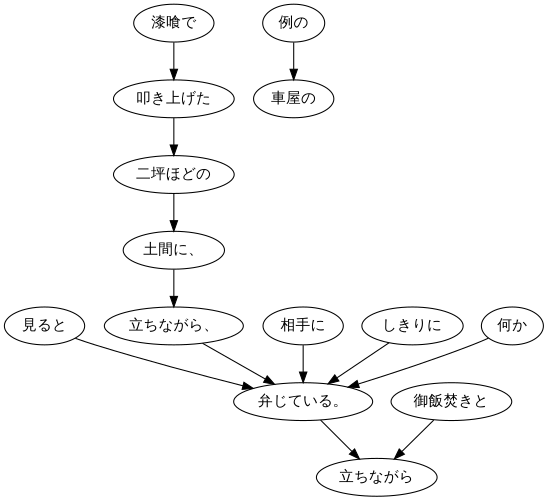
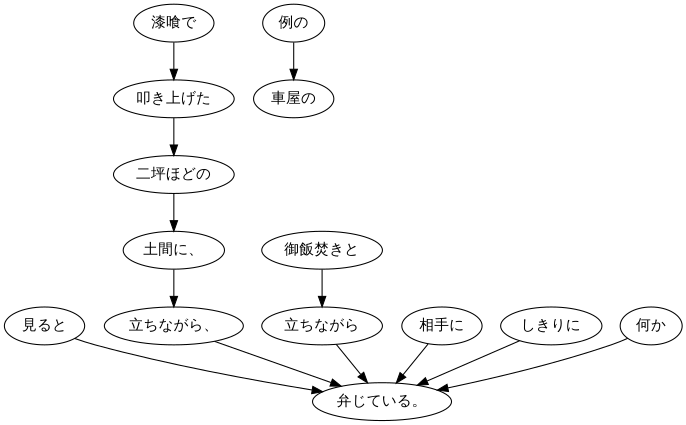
edge "弁じている。" -> "立ちながら": reversed
